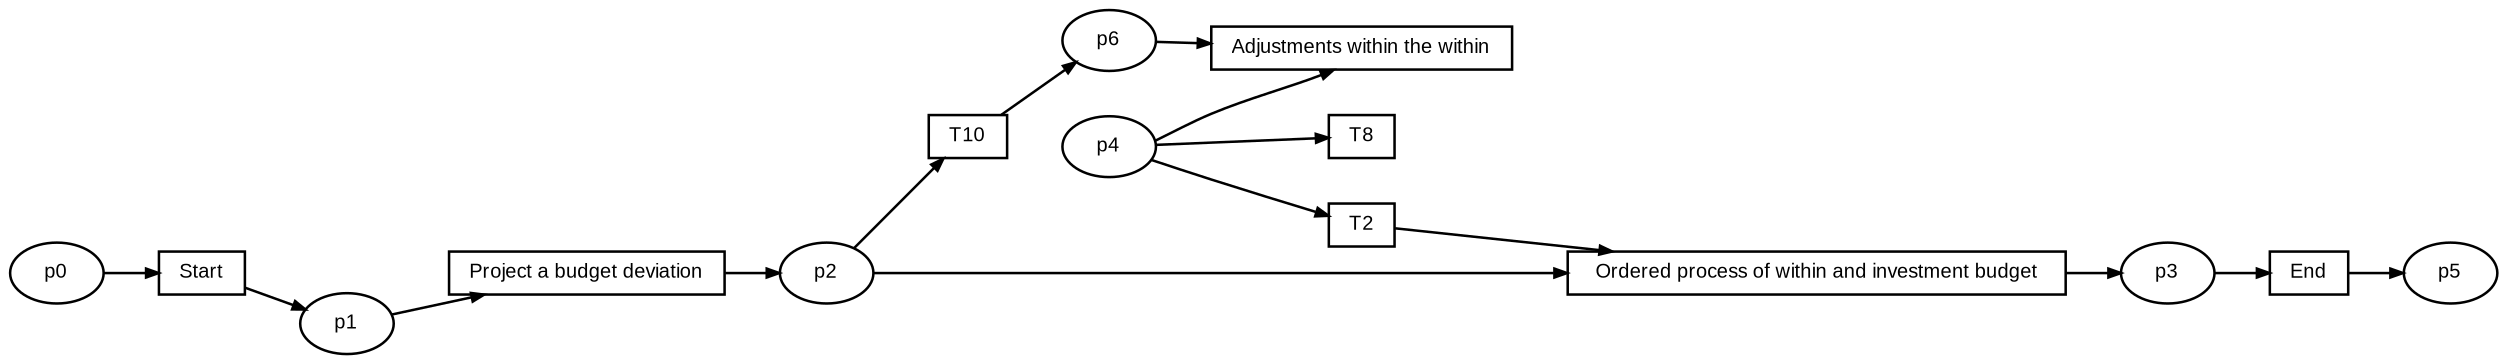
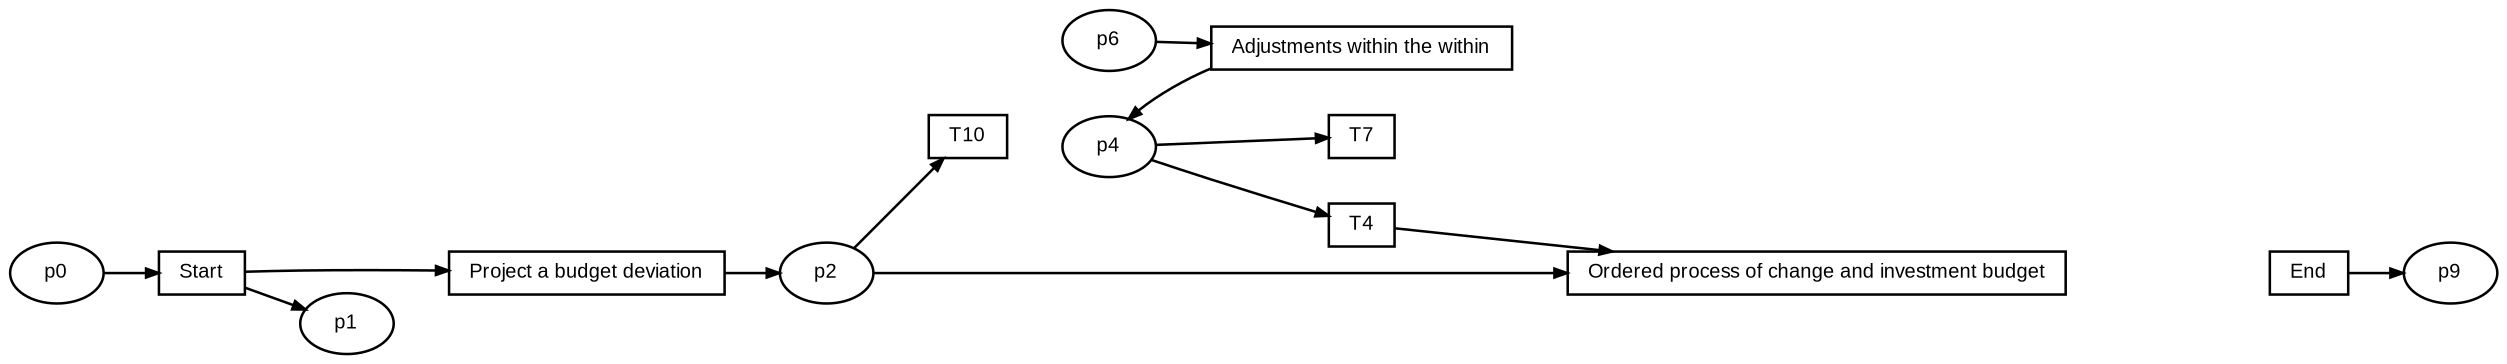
edge "T10" -> "p6": removed
edge "p4" -> "Adjustments within the within": reversed
node "T8": label "T8" -> "T7"
node "T2": label "T2" -> "T4"
node "Ordered process of within and investment budget": label "Ordered process of within and investment budget" -> "Ordered process of change and investment budget"
node "p3": removed
node "p5": label "p5" -> "p9"
edge "p1" -> "Project a budget deviation": now "Start" -> "Project a budget deviation"
